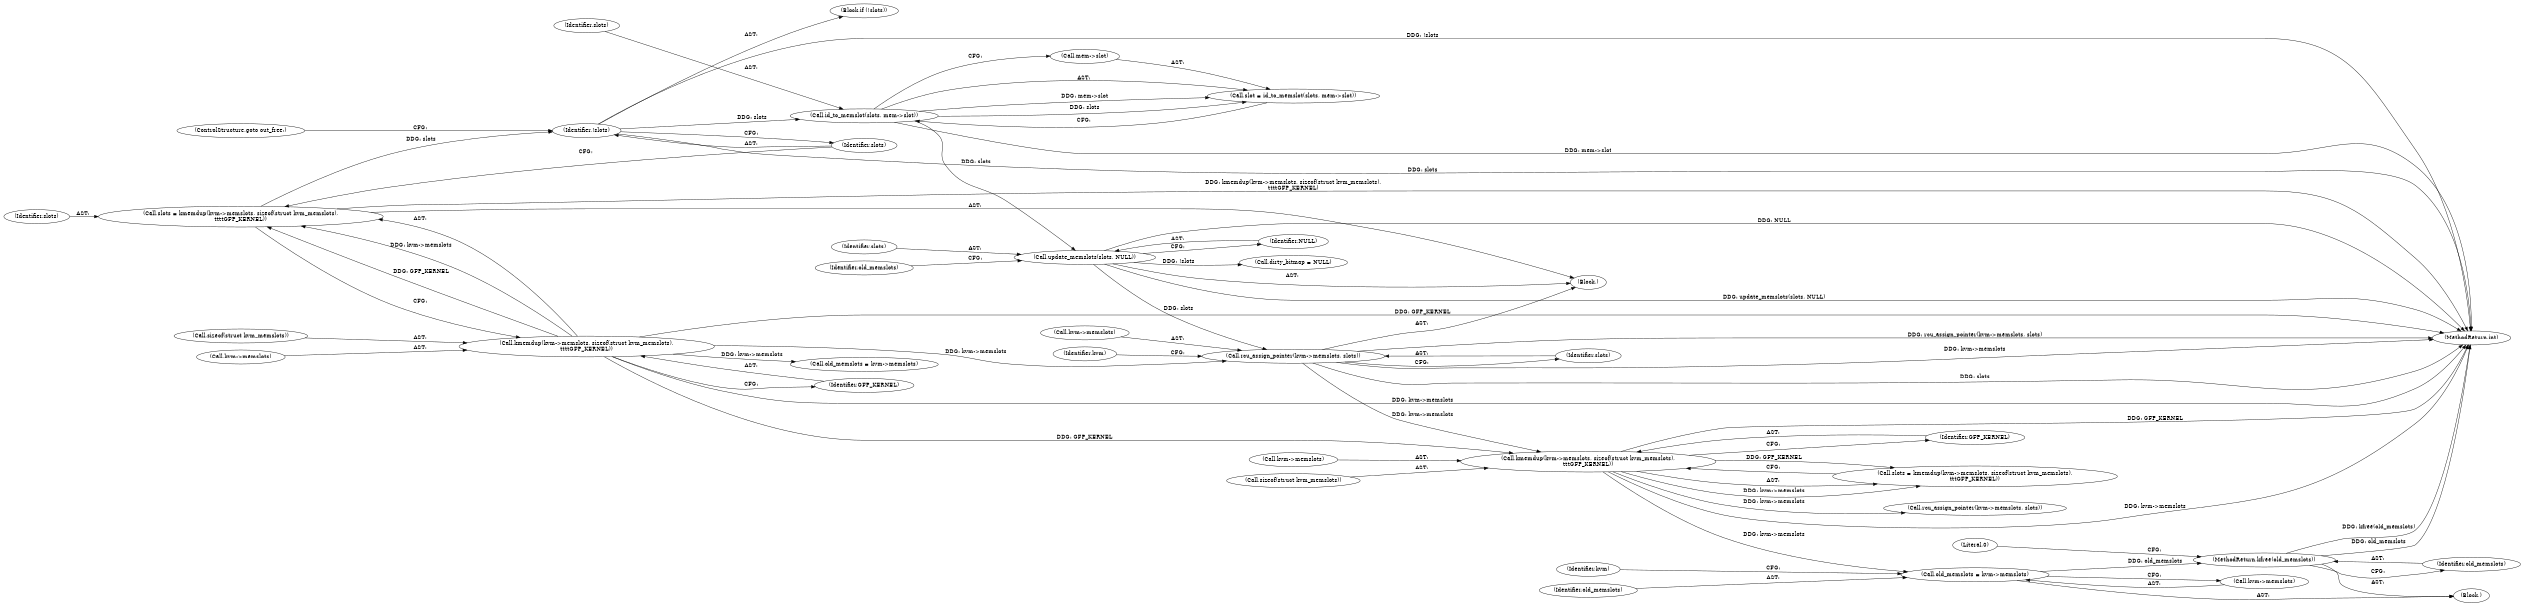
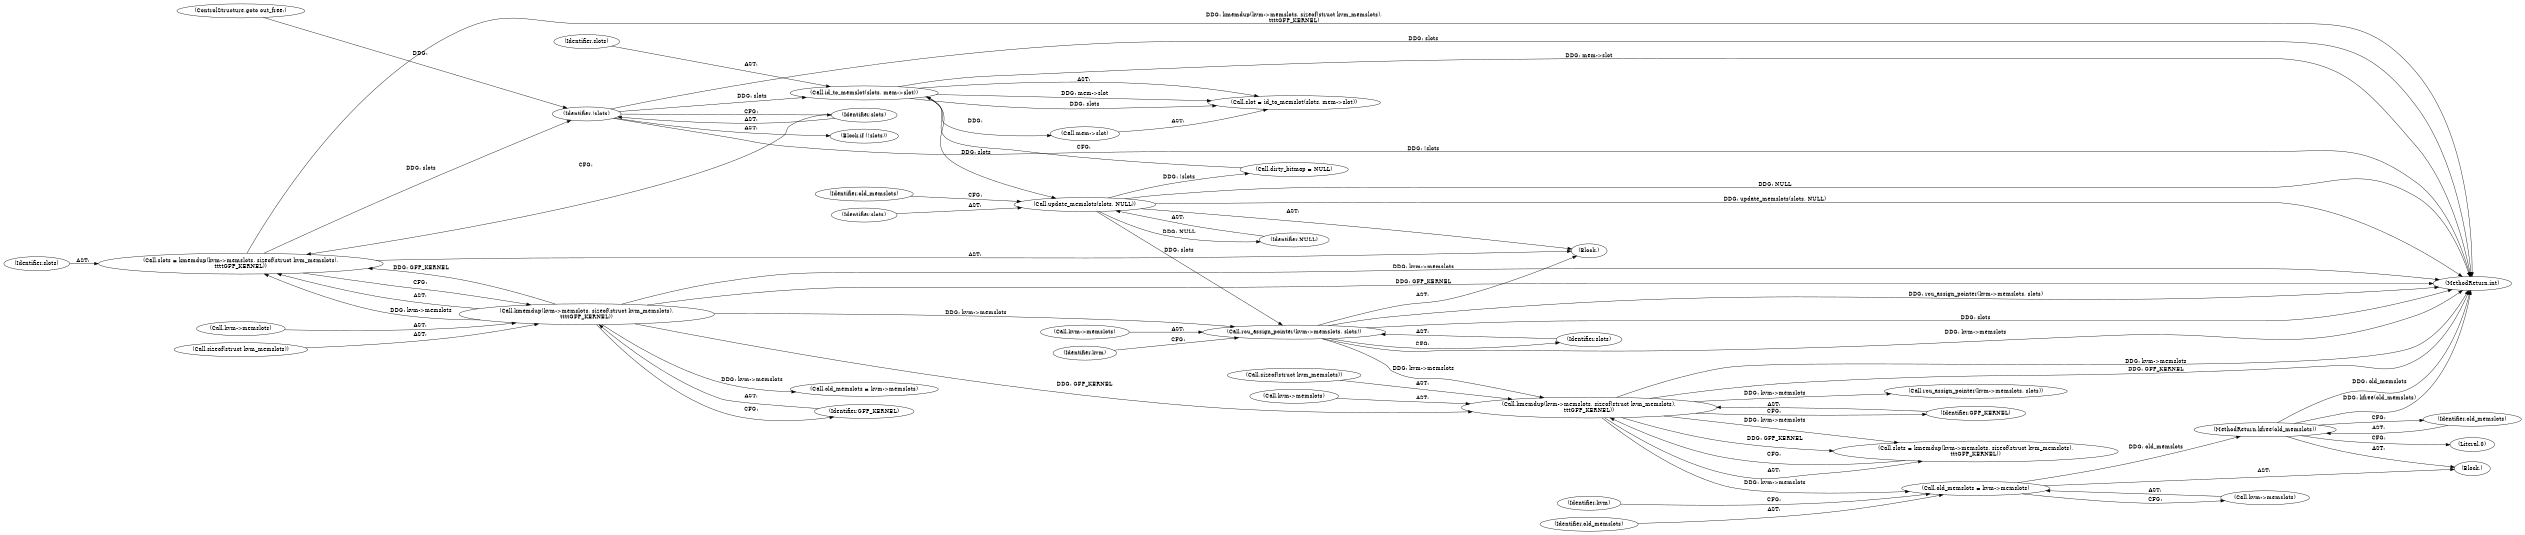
edge "(Call,id_to_memslot(slots, mem->slot))" -> "(Call,mem->slot)": label "CFG: " -> "DDG: "
edge "(Call,slot = id_to_memslot(slots, mem->slot))" -> "(Call,id_to_memslot(slots, mem->slot))": now "(Call,dirty_bitmap = NULL)" -> "(Call,id_to_memslot(slots, mem->slot))"
edge "(ControlStructure,goto out_free;)" -> "(Identifier,!slots)": label "CFG: " -> "DDG: "
edge "(Call,update_memslots(slots, NULL))" -> "(Identifier,NULL)": label "CFG: " -> "DDG: NULL"
edge "(Literal,0)" -> "(MethodReturn,kfree(old_memslots))": reversed
